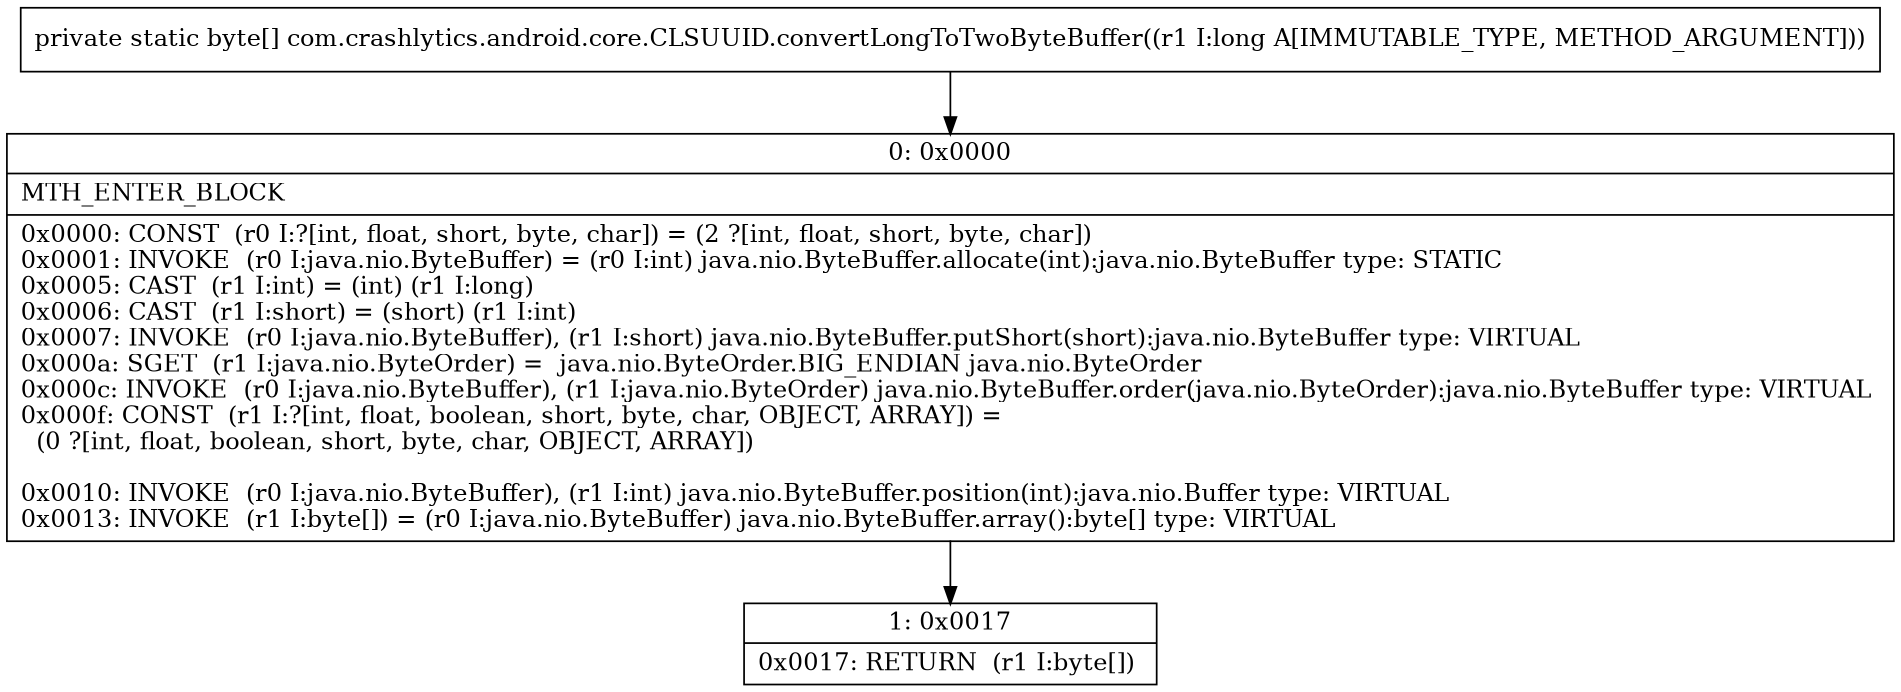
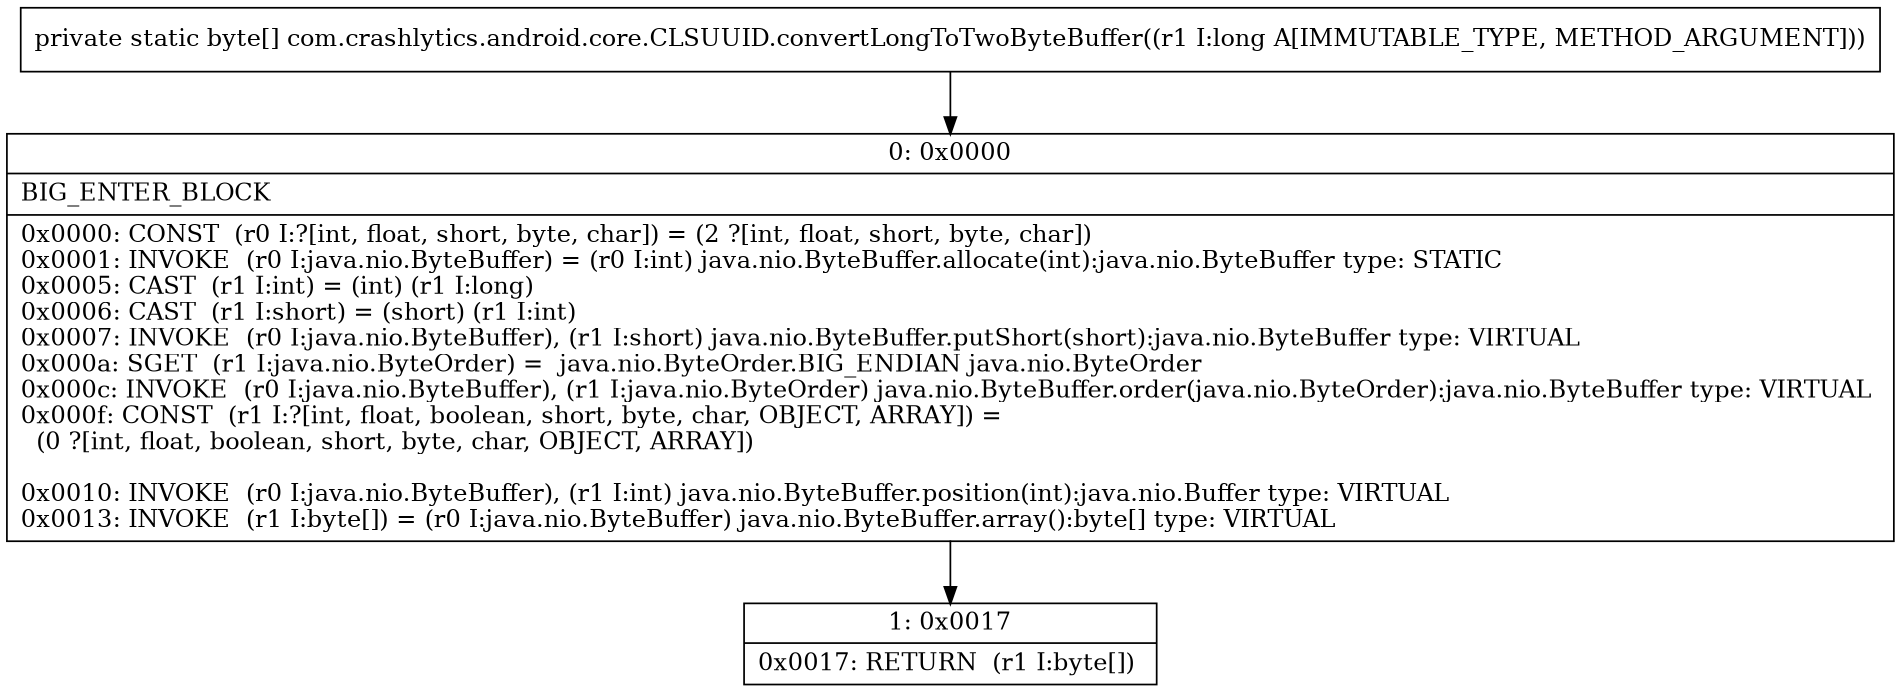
node "0: 0x0000": text "MTH_ENTER_BLOCK" -> "BIG_ENTER_BLOCK"
